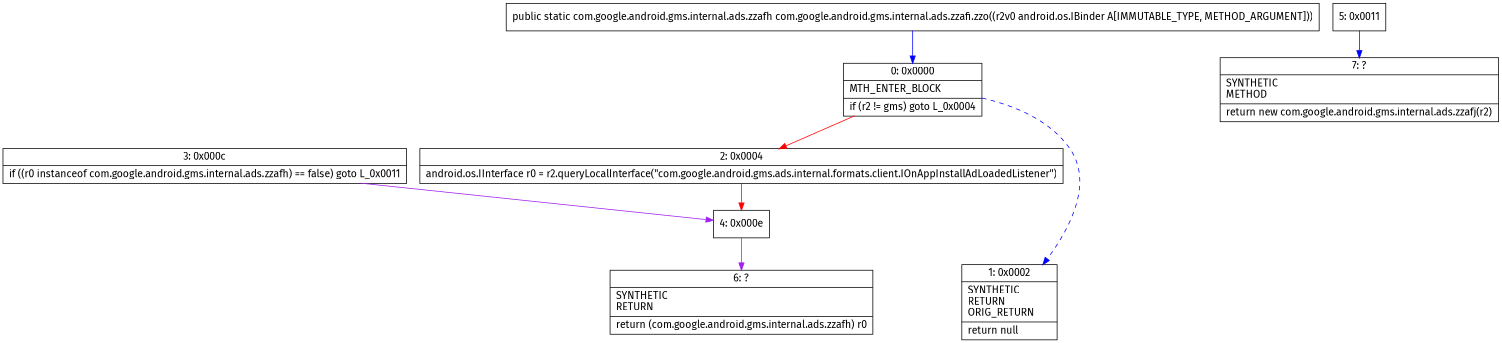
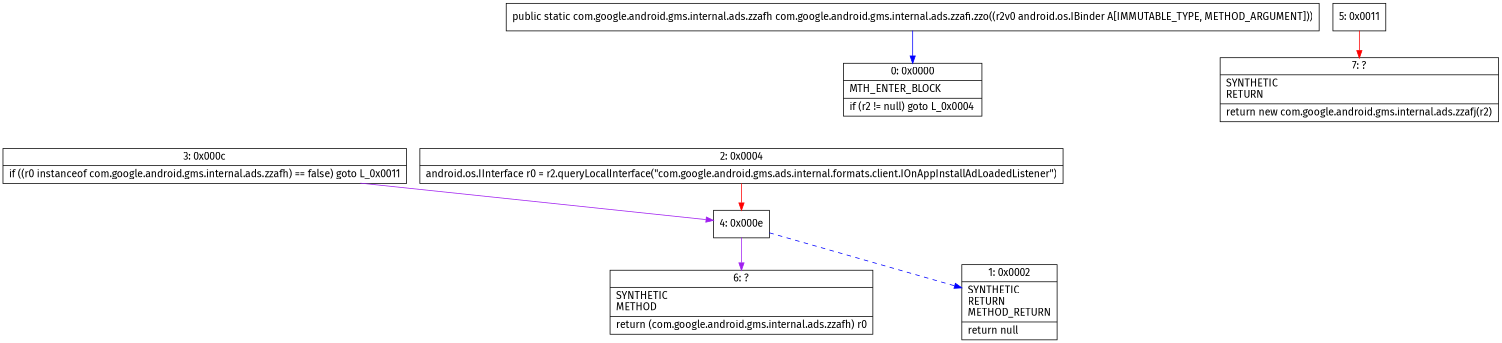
edge "5: 0x0011" -> "7: ?": color blue -> red
node "7: ?": text "METHOD" -> "RETURN"
node "0: 0x0000": text "if (r2 != gms) goto L_0x0004" -> "if (r2 != null) goto L_0x0004"
edge "0: 0x0000" -> "2: 0x0004": removed
edge "0: 0x0000" -> "1: 0x0002": now "4: 0x000e" -> "1: 0x0002"
node "6: ?": text "RETURN" -> "METHOD"
node "1: 0x0002": text "ORIG_RETURN" -> "METHOD_RETURN"
